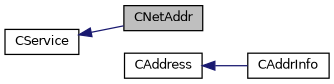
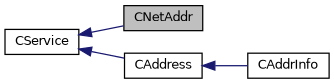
edge "CAddress" -> "CService": added
